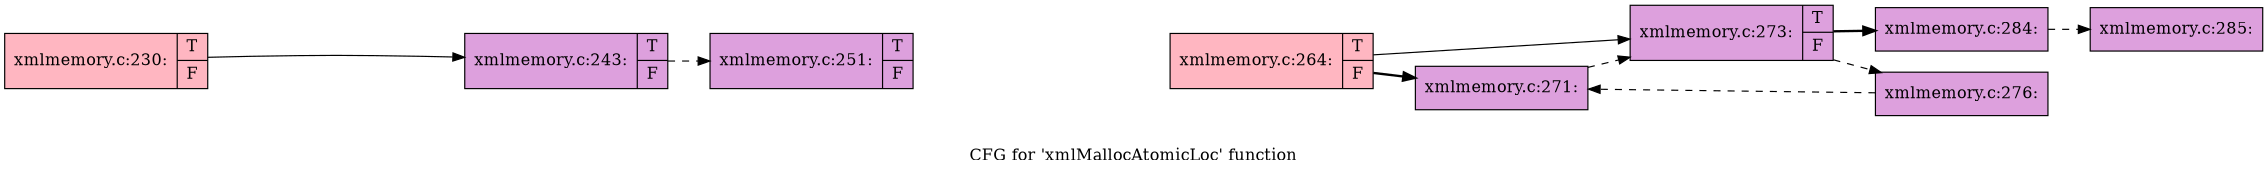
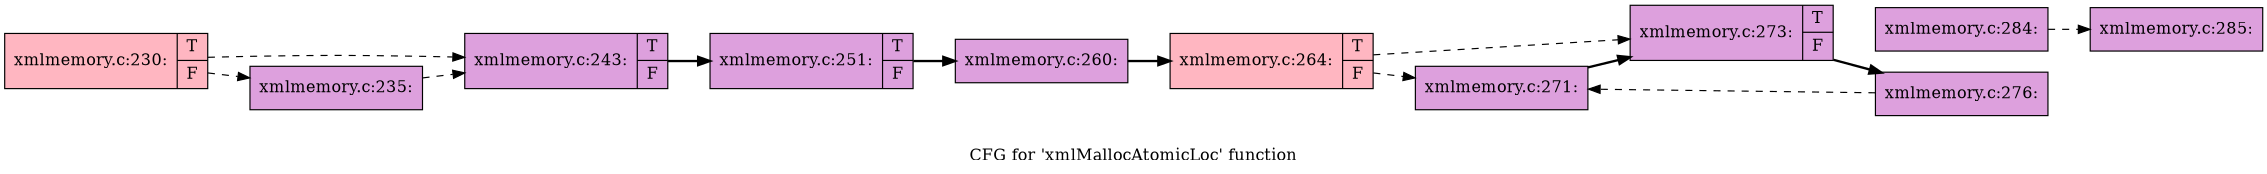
edge "xmlmemory.c:273:" -> "xmlmemory.c:284:": removed
edge "xmlmemory.c:264:" -> "xmlmemory.c:273:": style solid -> dashed
edge "xmlmemory.c:230:" -> "xmlmemory.c:243:": style solid -> dashed
edge "xmlmemory.c:243:" -> "xmlmemory.c:251:": style dashed -> bold
node "xmlmemory.c:260:": added
edge "xmlmemory.c:271:" -> "xmlmemory.c:273:": style dashed -> bold
edge "xmlmemory.c:273:" -> "xmlmemory.c:276:": style dashed -> bold
edge "xmlmemory.c:264:" -> "xmlmemory.c:271:": style bold -> dashed
node "xmlmemory.c:235:": added
